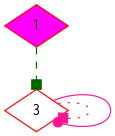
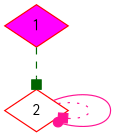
node "3": label "3" -> "2"
